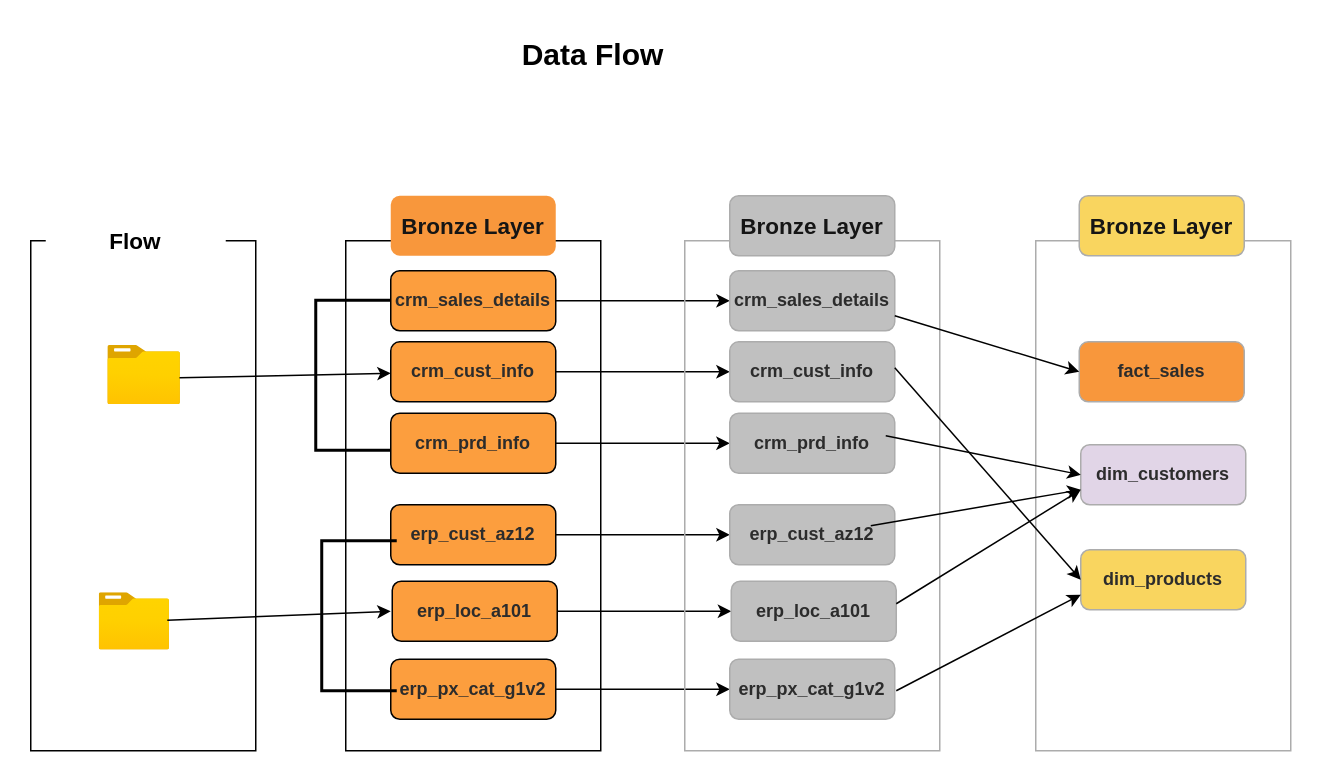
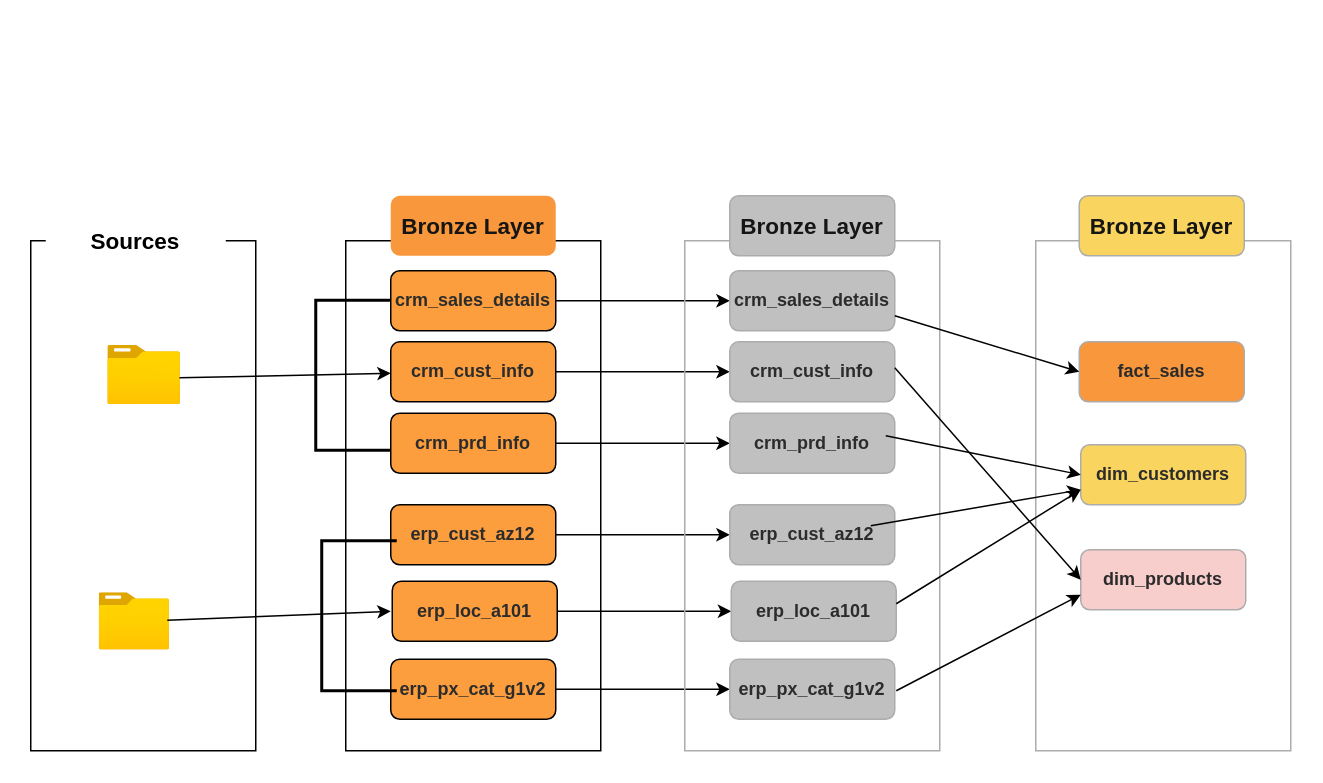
node "Data Flow": removed
node "Flow": label "Flow" -> "Sources"
node "dim_customers": fillcolor #e1d5e7 -> #f9d55f
node "dim_products": fillcolor #f9d55f -> #f8cecc
